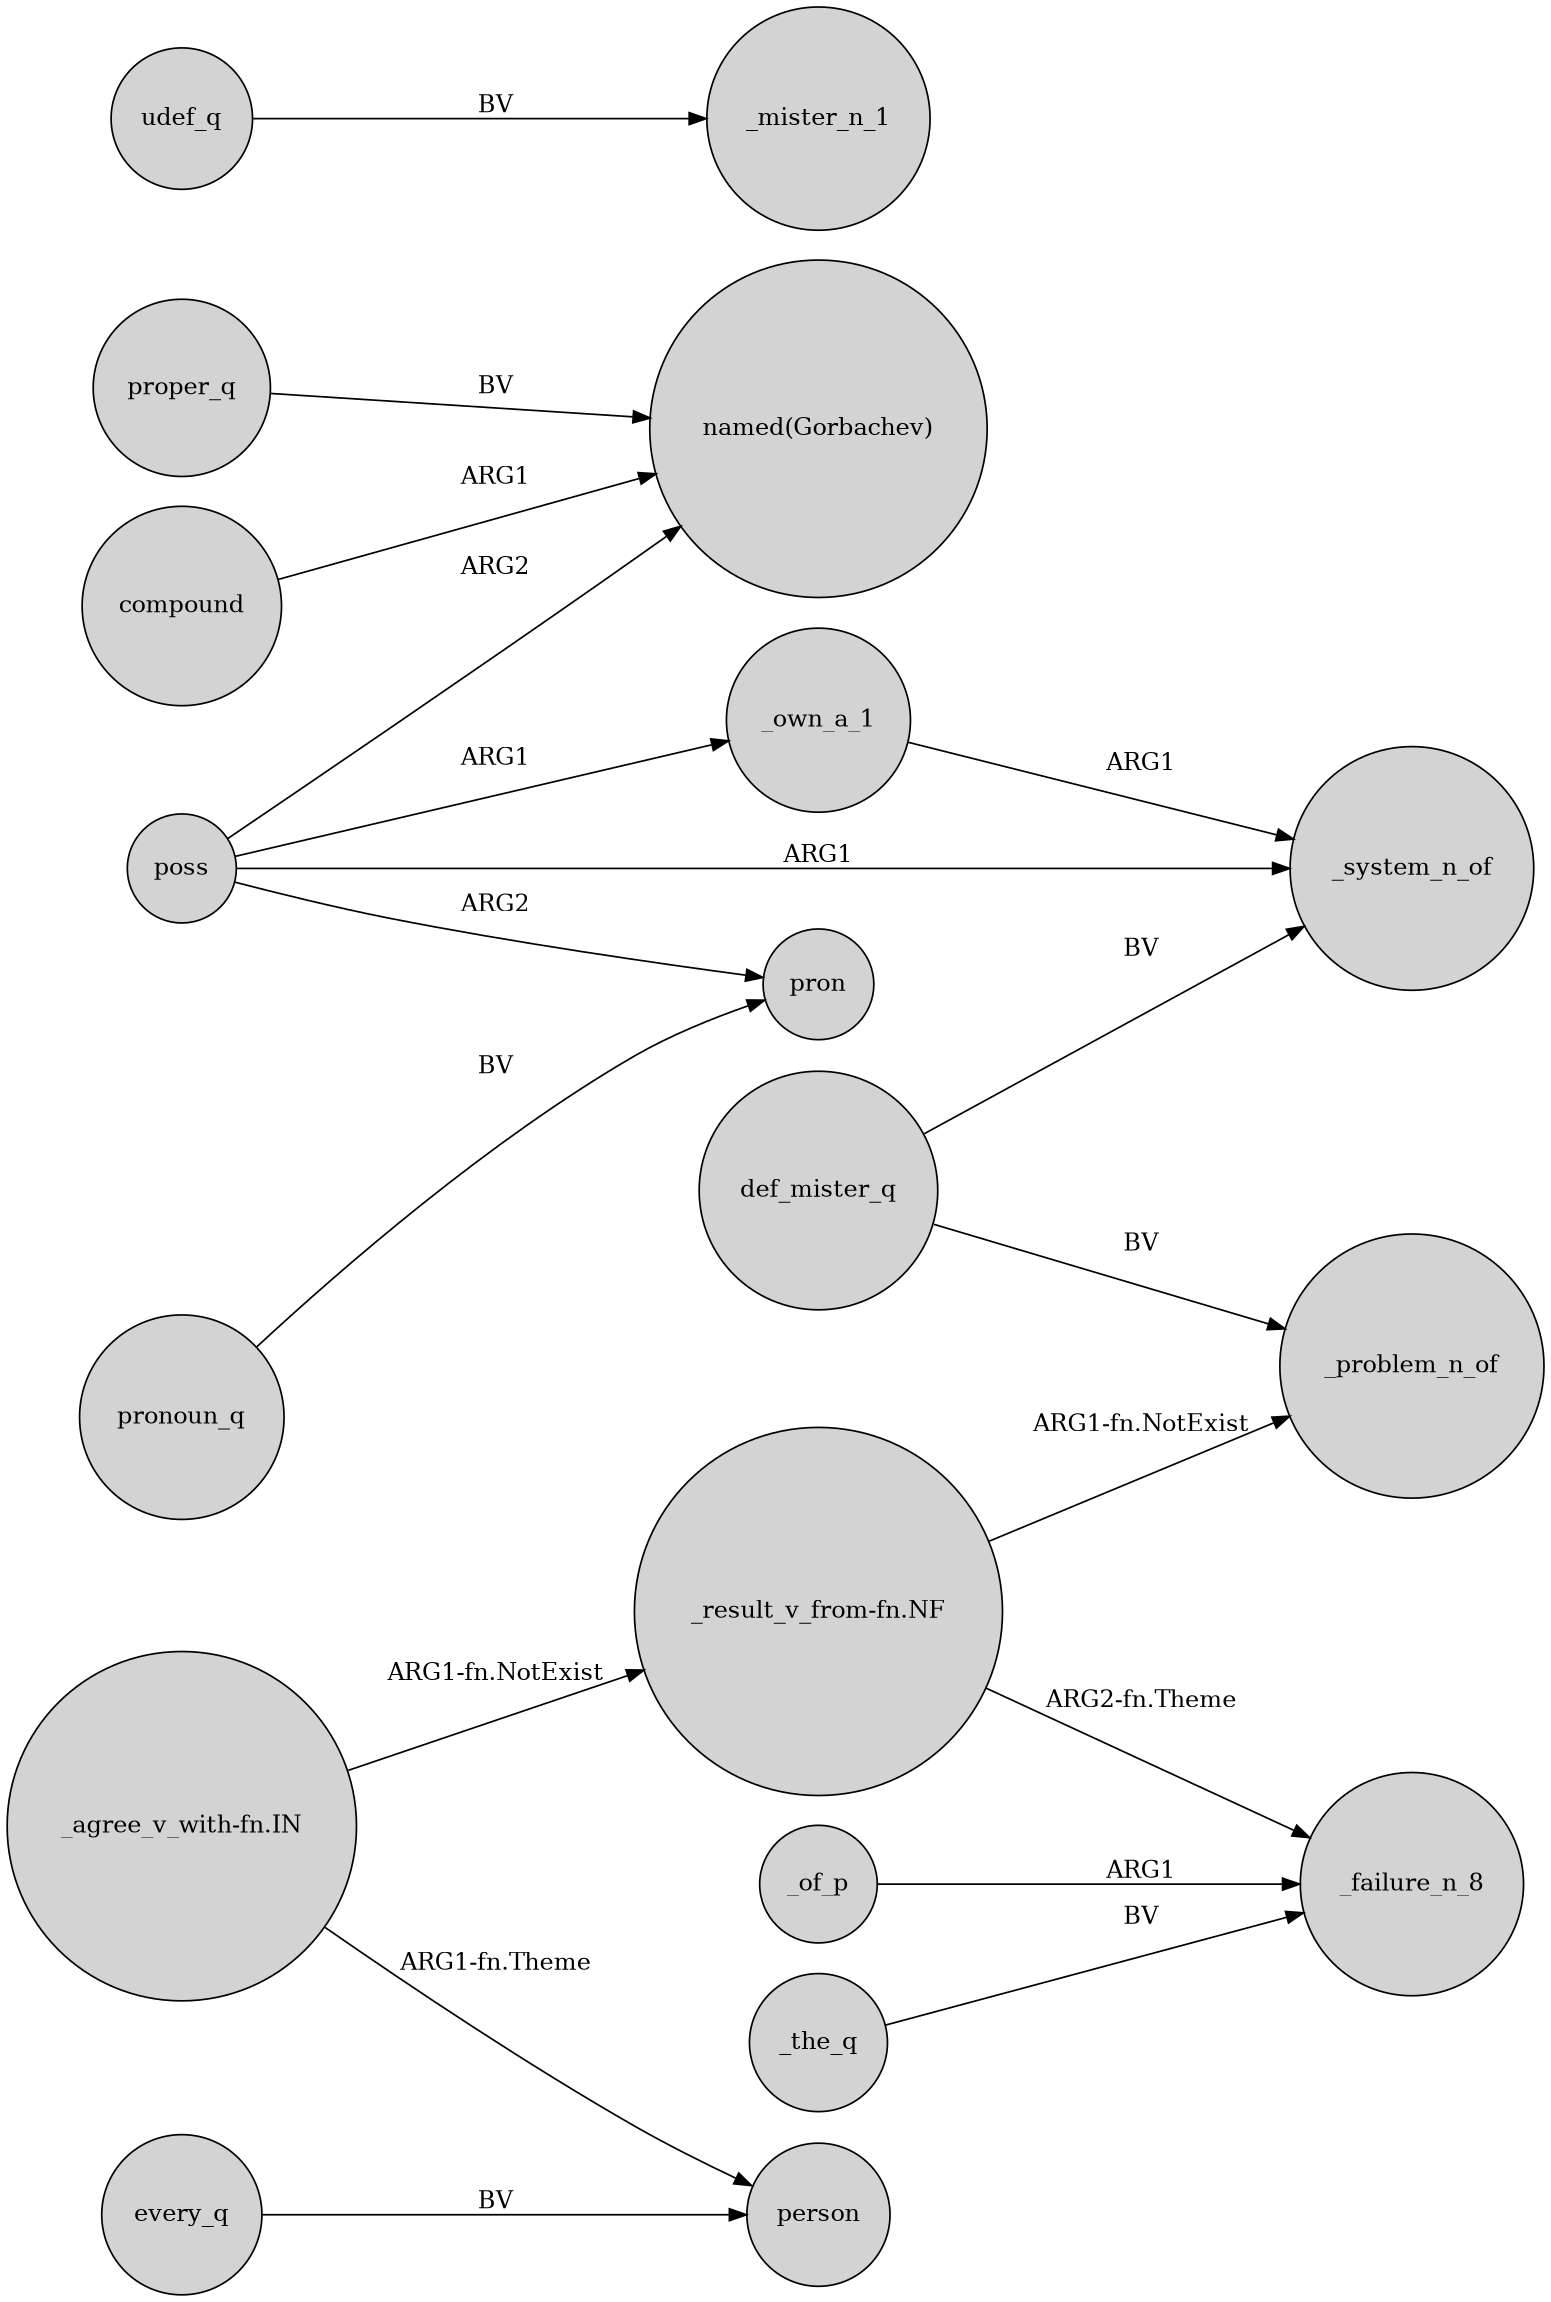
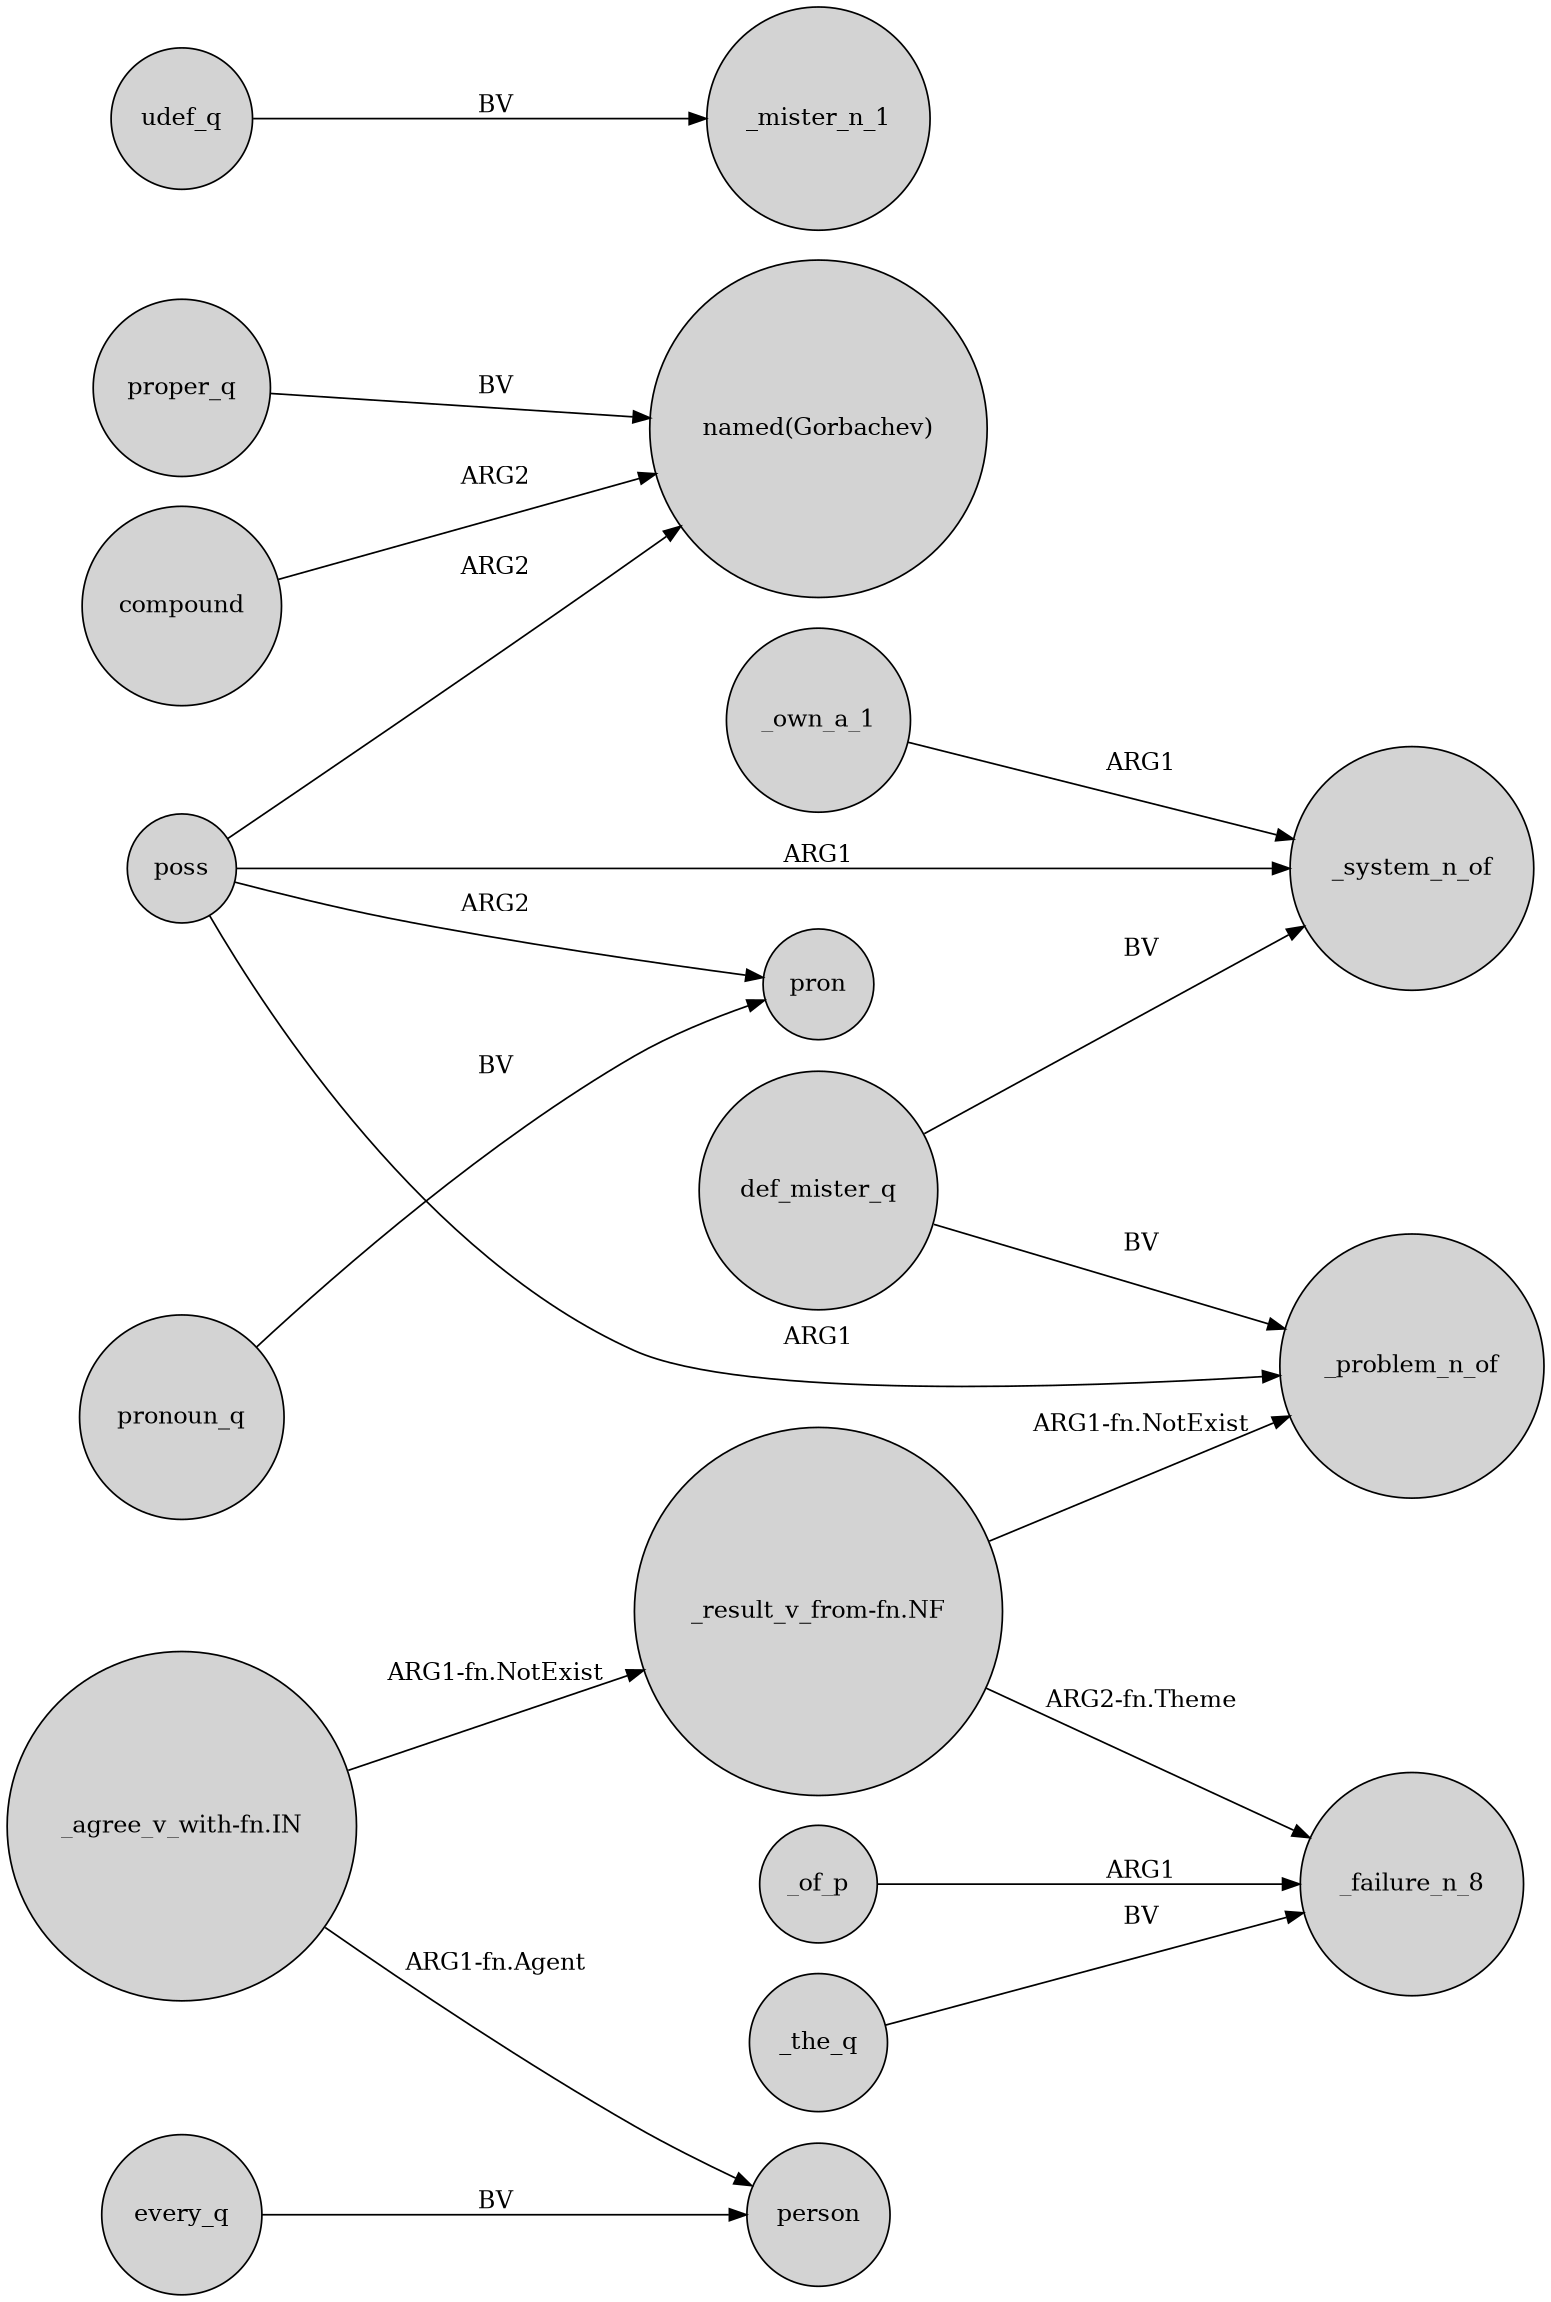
edge "compound" -> "named(Gorbachev)": label "ARG1" -> "ARG2"
edge "poss" -> "_own_a_1": now "poss" -> "_problem_n_of"
edge "_agree_v_with-fn.IN" -> "person": label "ARG1-fn.Theme" -> "ARG1-fn.Agent"
